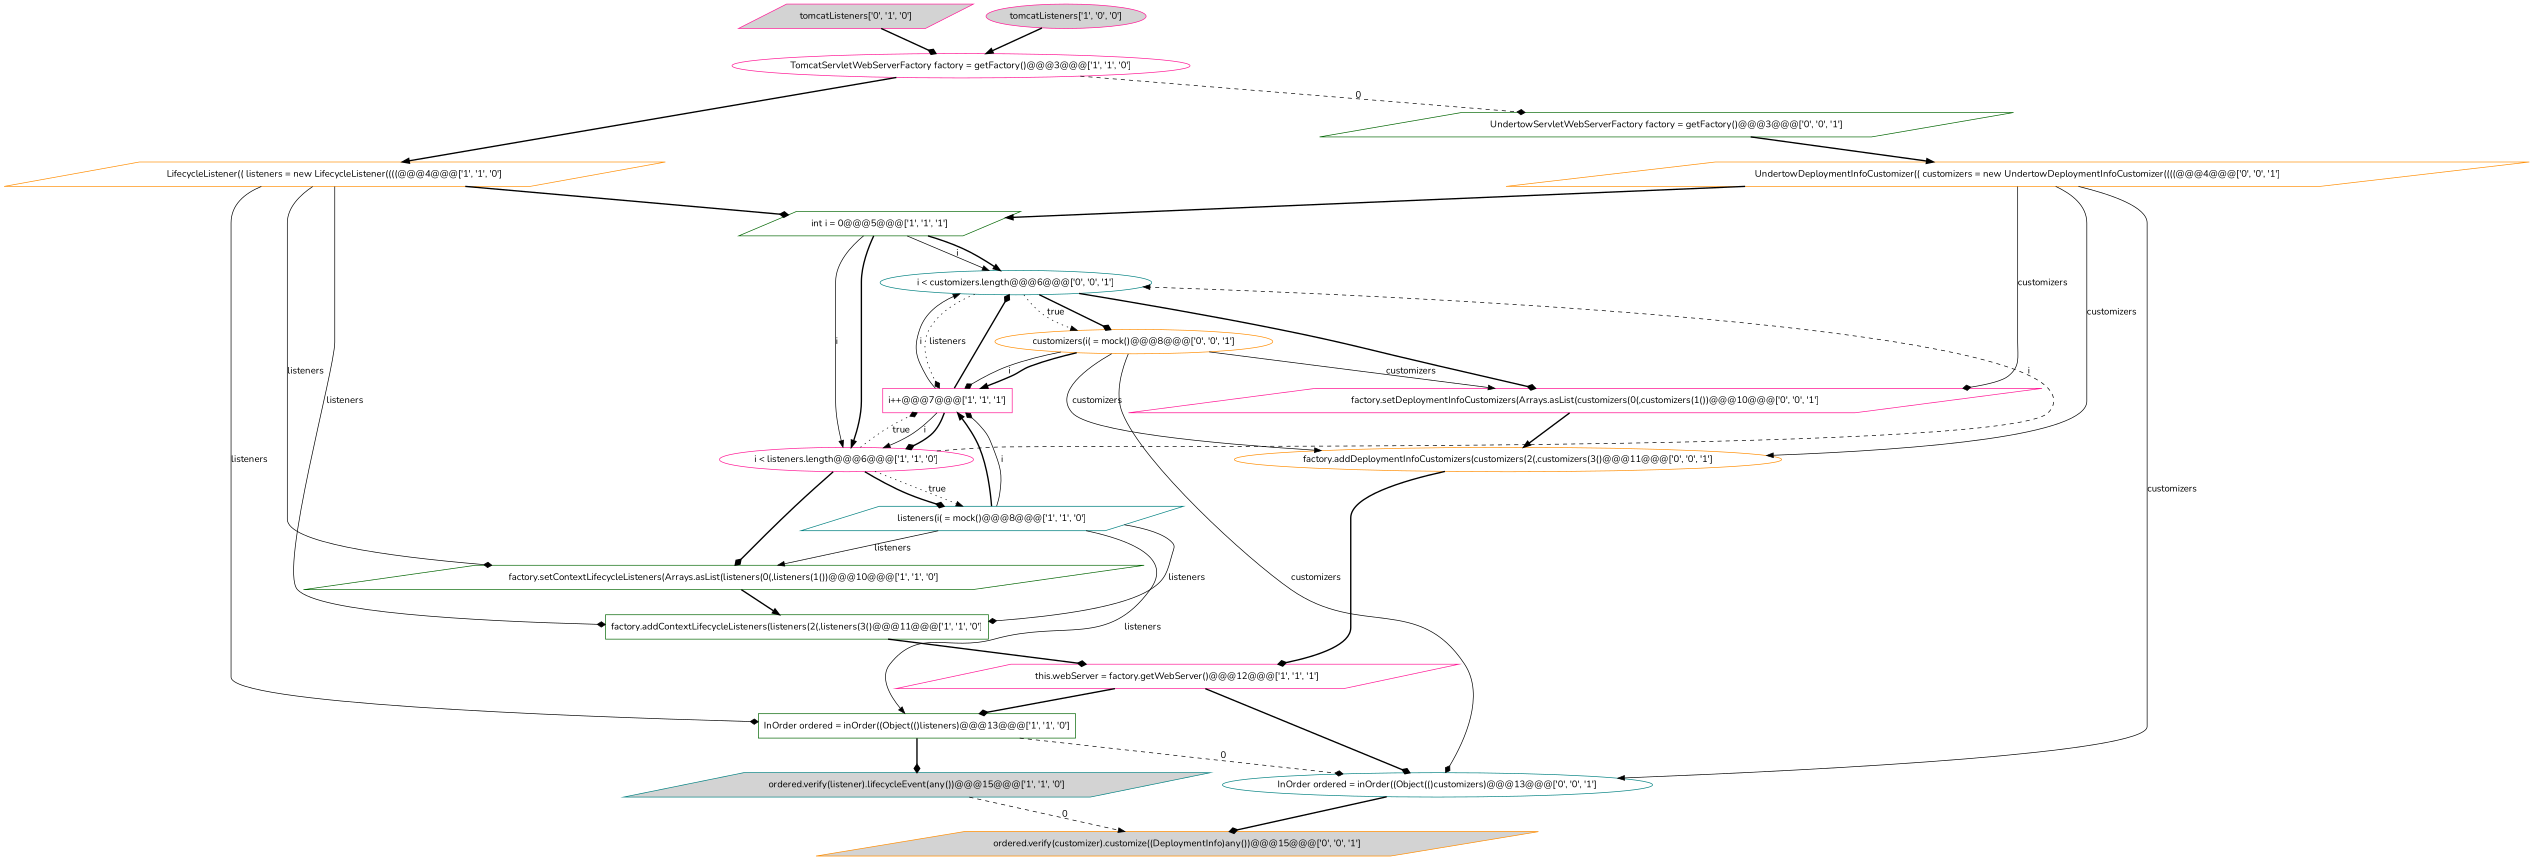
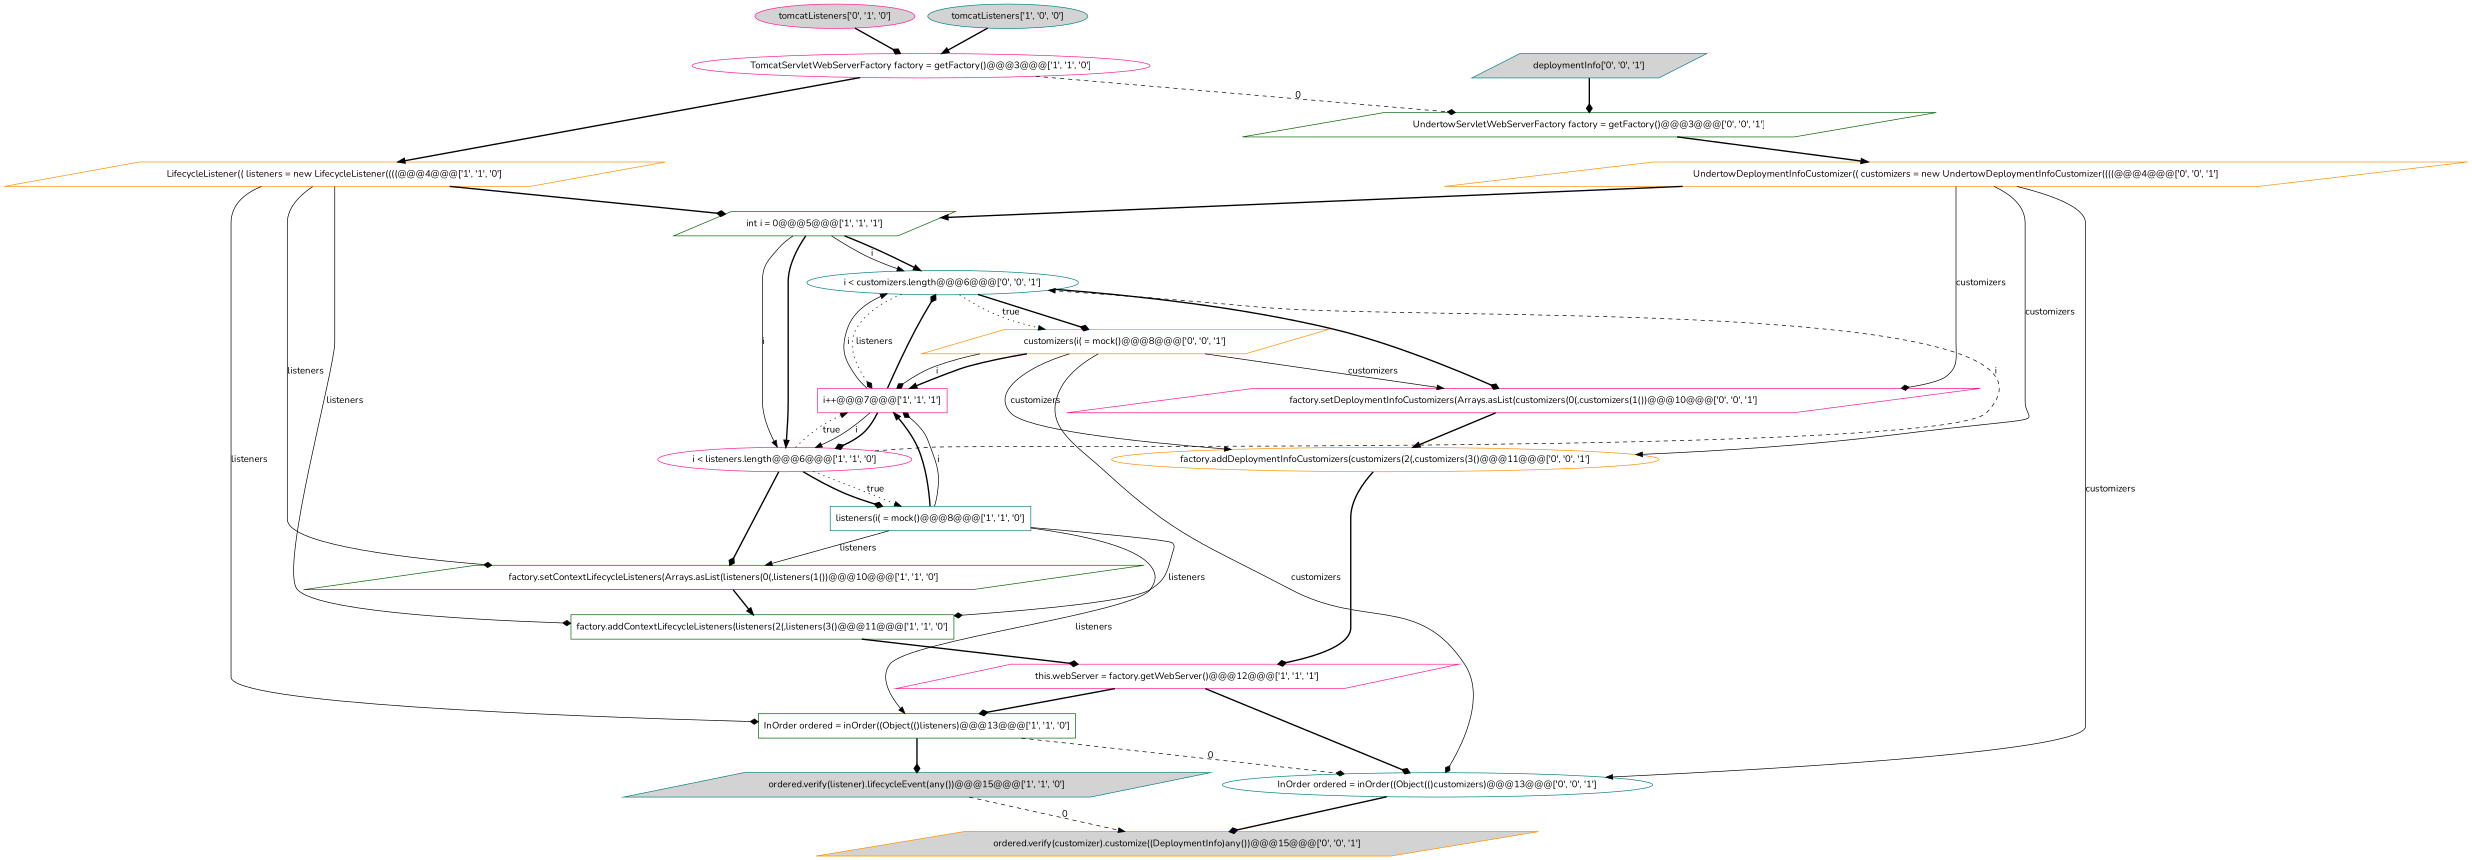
node "tomcatListeners['0', '1', '0']": shape parallelogram -> ellipse
node "tomcatListeners['1', '0', '0']": color deeppink -> teal
node "deploymentInfo['0', '0', '1']": added
node "customizers(i( = mock()@@@8@@@['0', '0', '1']": shape ellipse -> parallelogram
edge "i < listeners.length@@@6@@@['1', '1', '0']" -> "i++@@@7@@@['1', '1', '1']": arrowhead diamond -> normal
node "listeners(i( = mock()@@@8@@@['1', '1', '0']": shape parallelogram -> box
